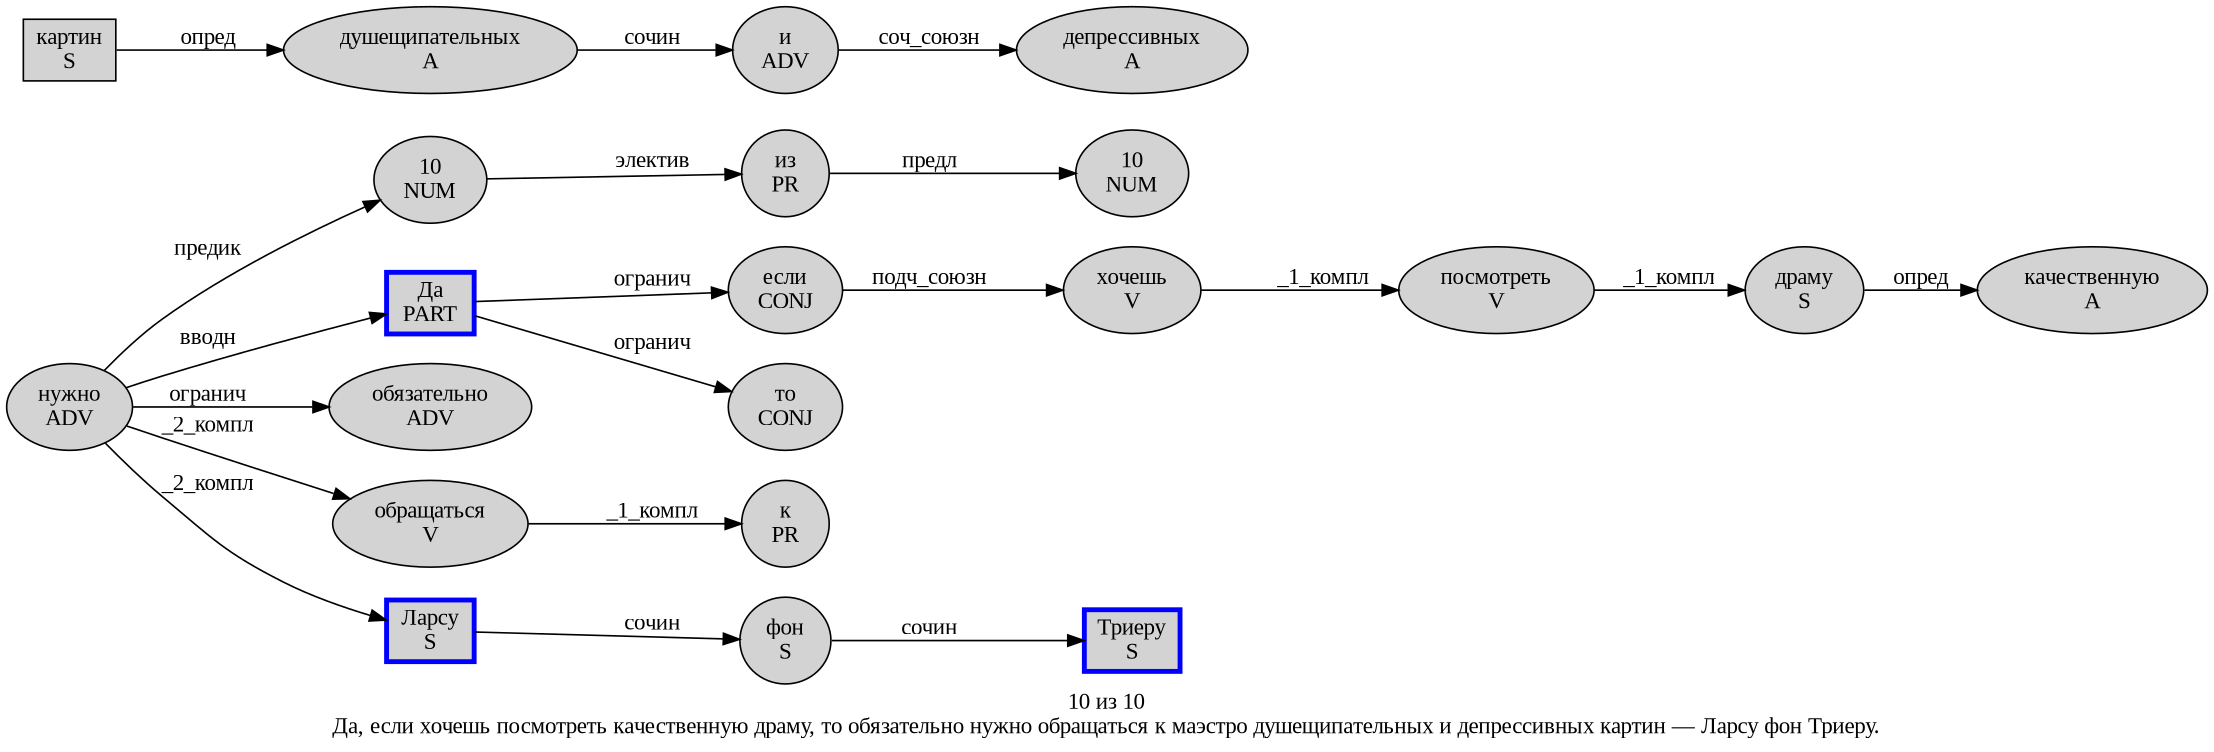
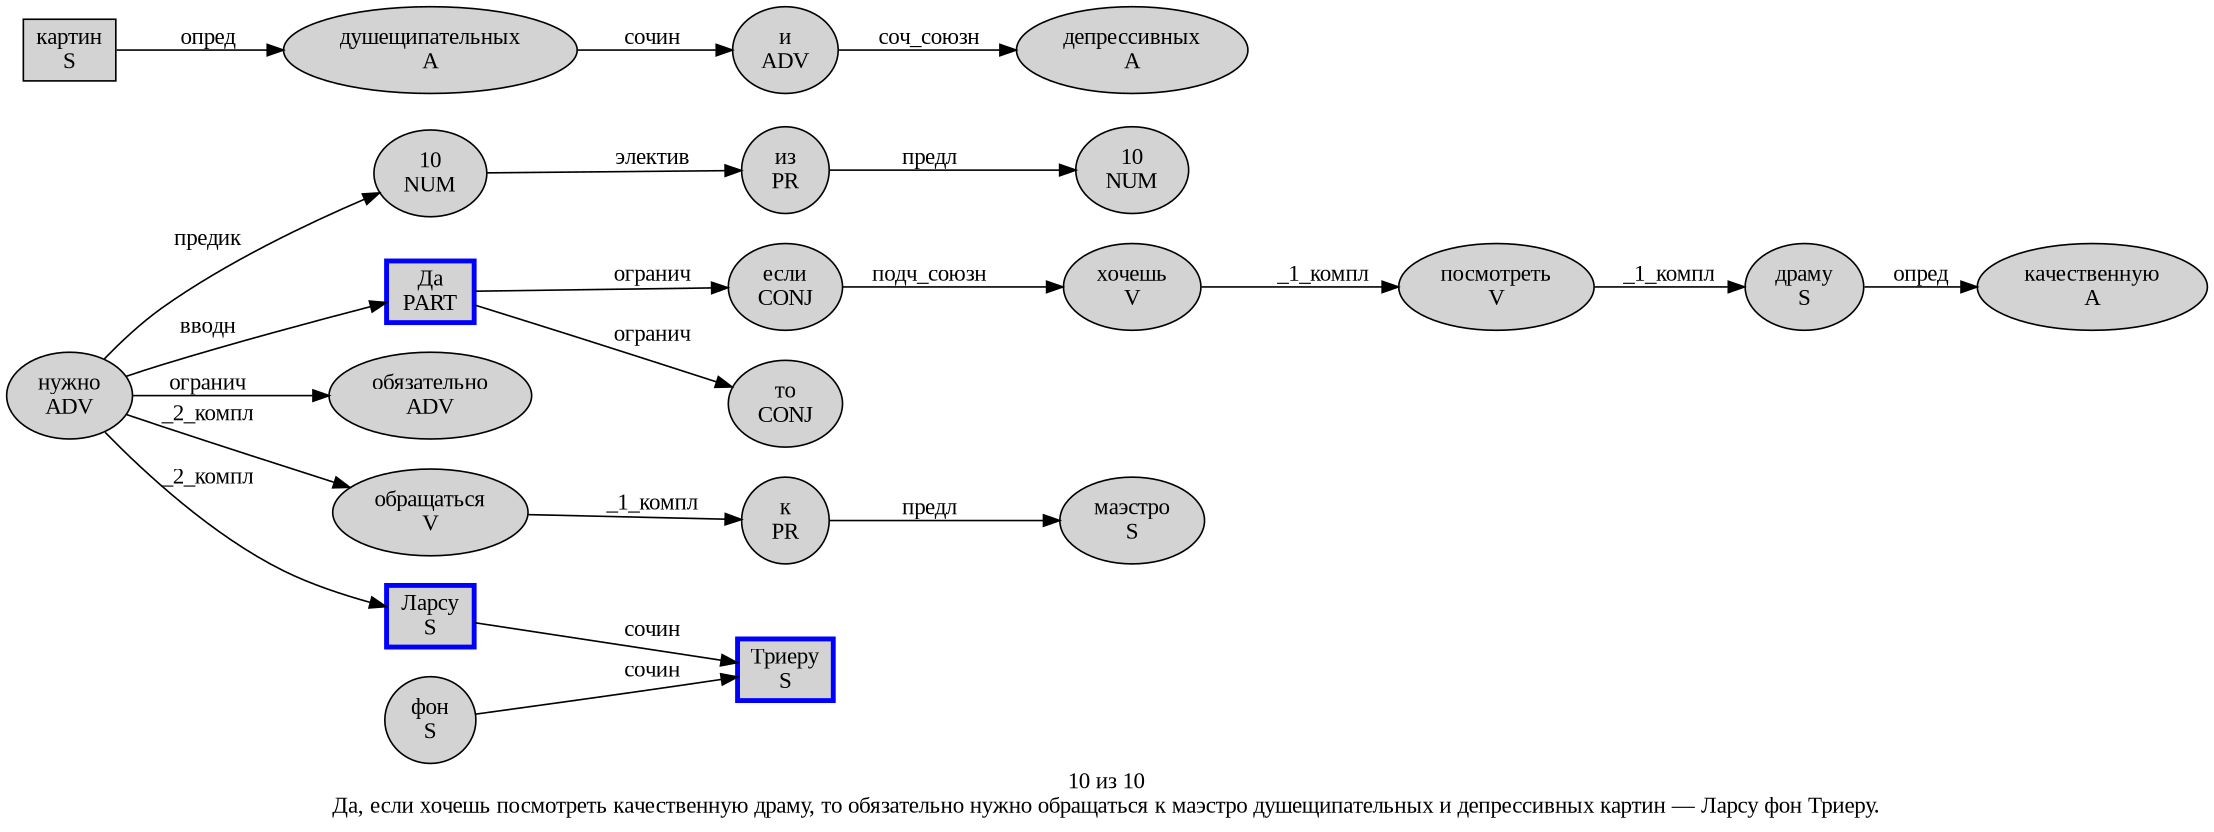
node "маэстро S": added
edge "Ларсу S" -> "фон S": now "Ларсу S" -> "Триеру S"
